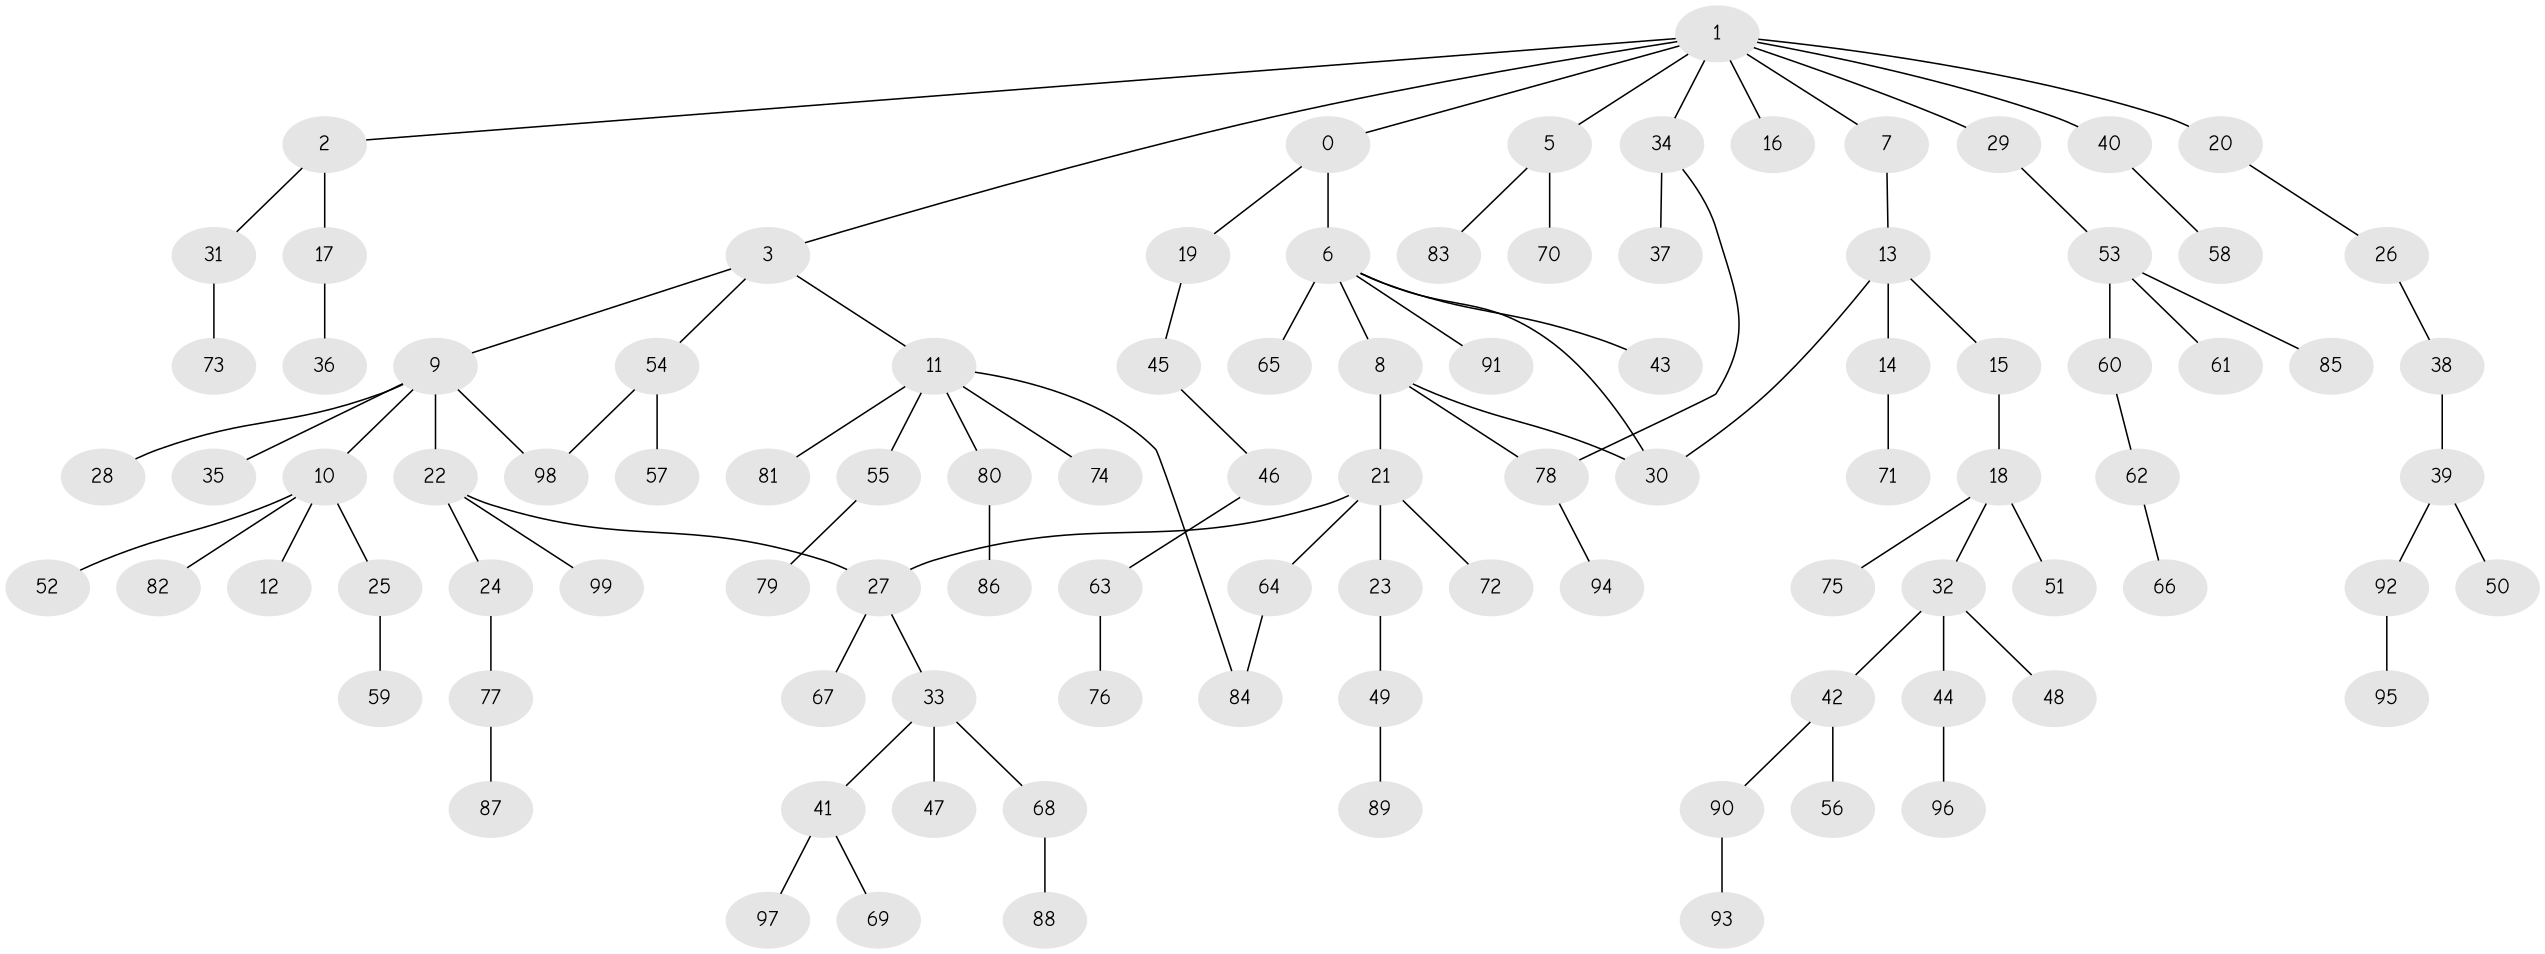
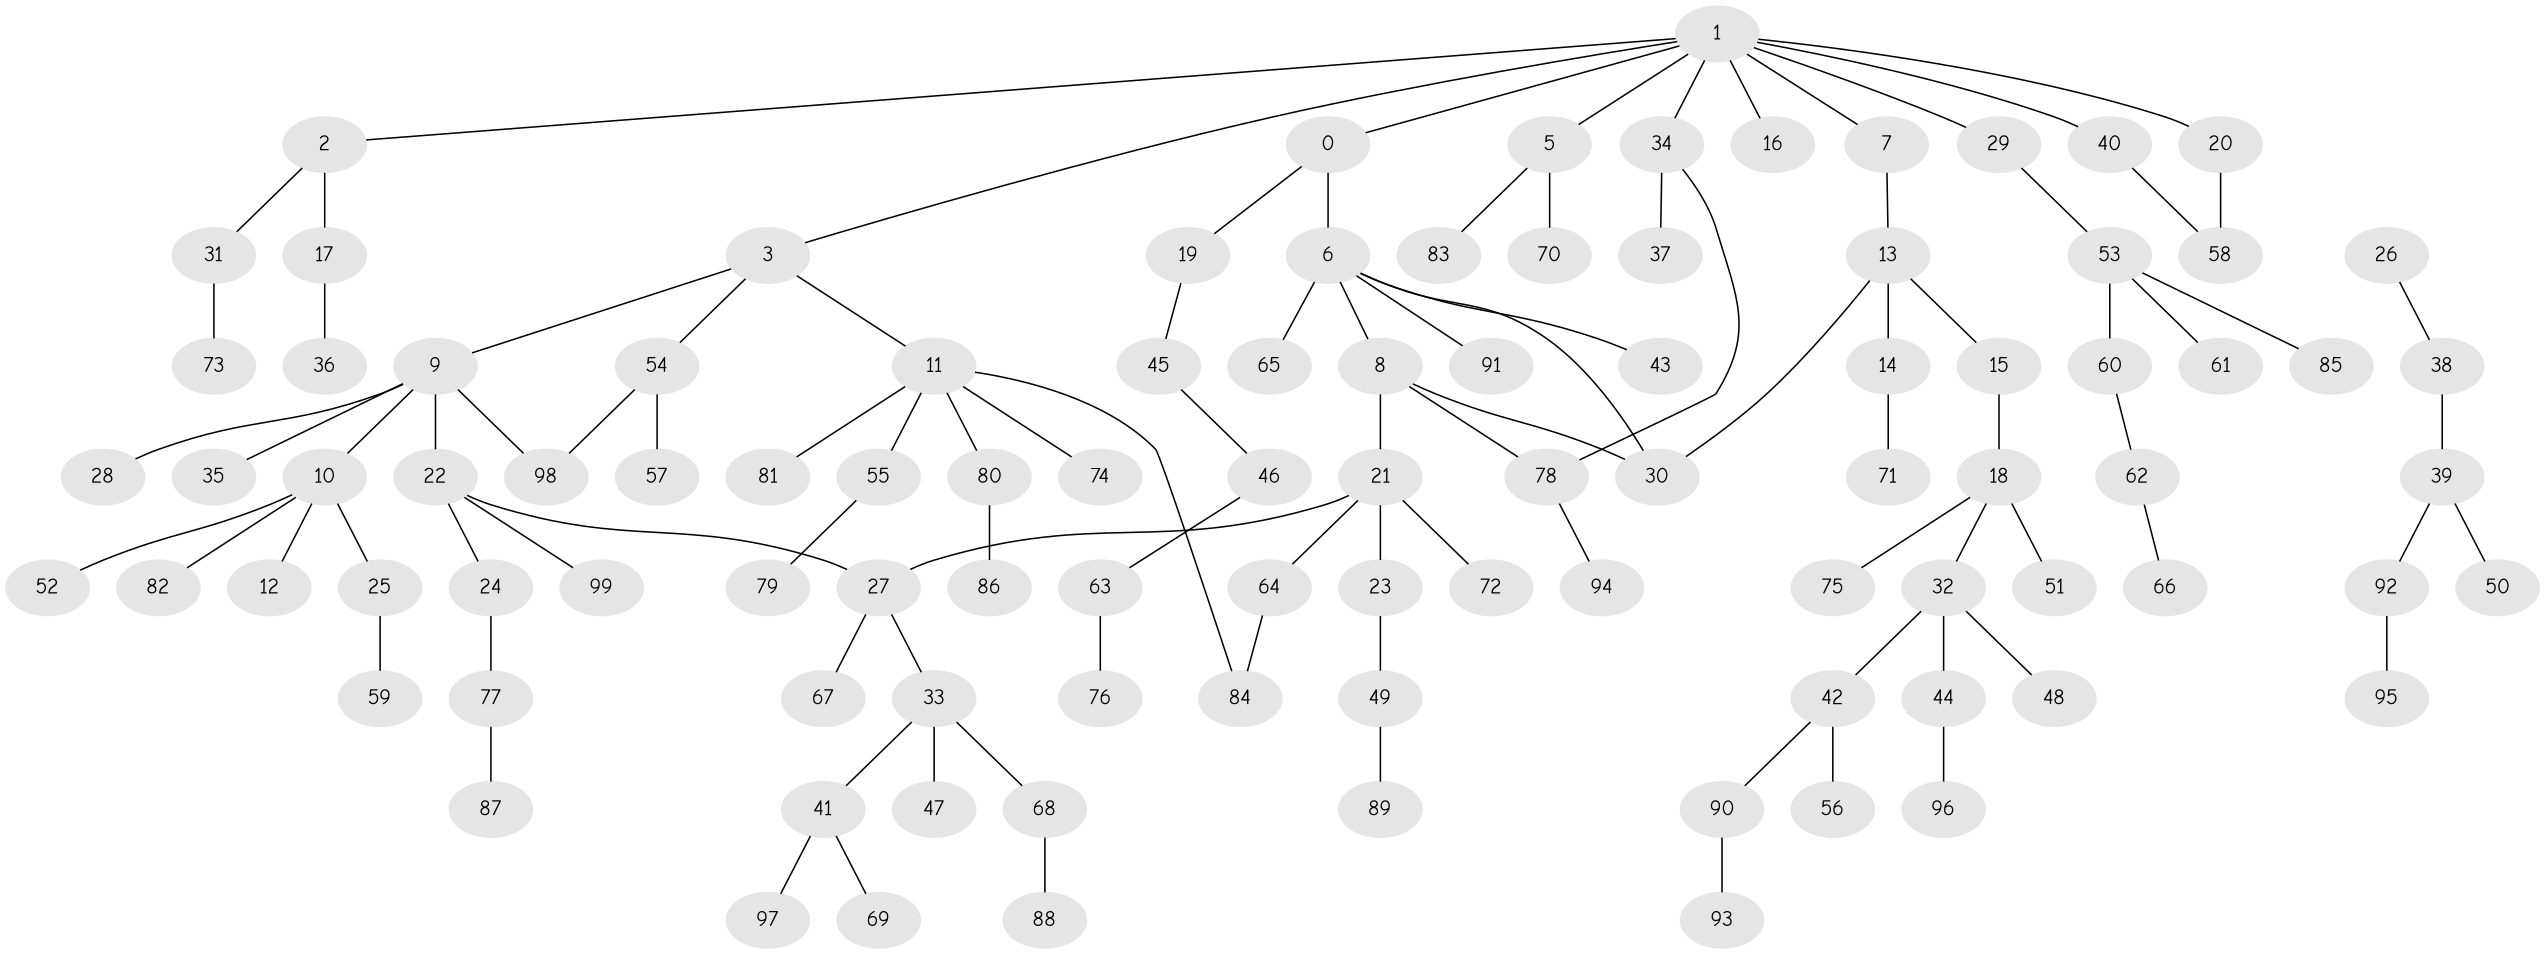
edge "20" -- "26": now "20" -- "58"
